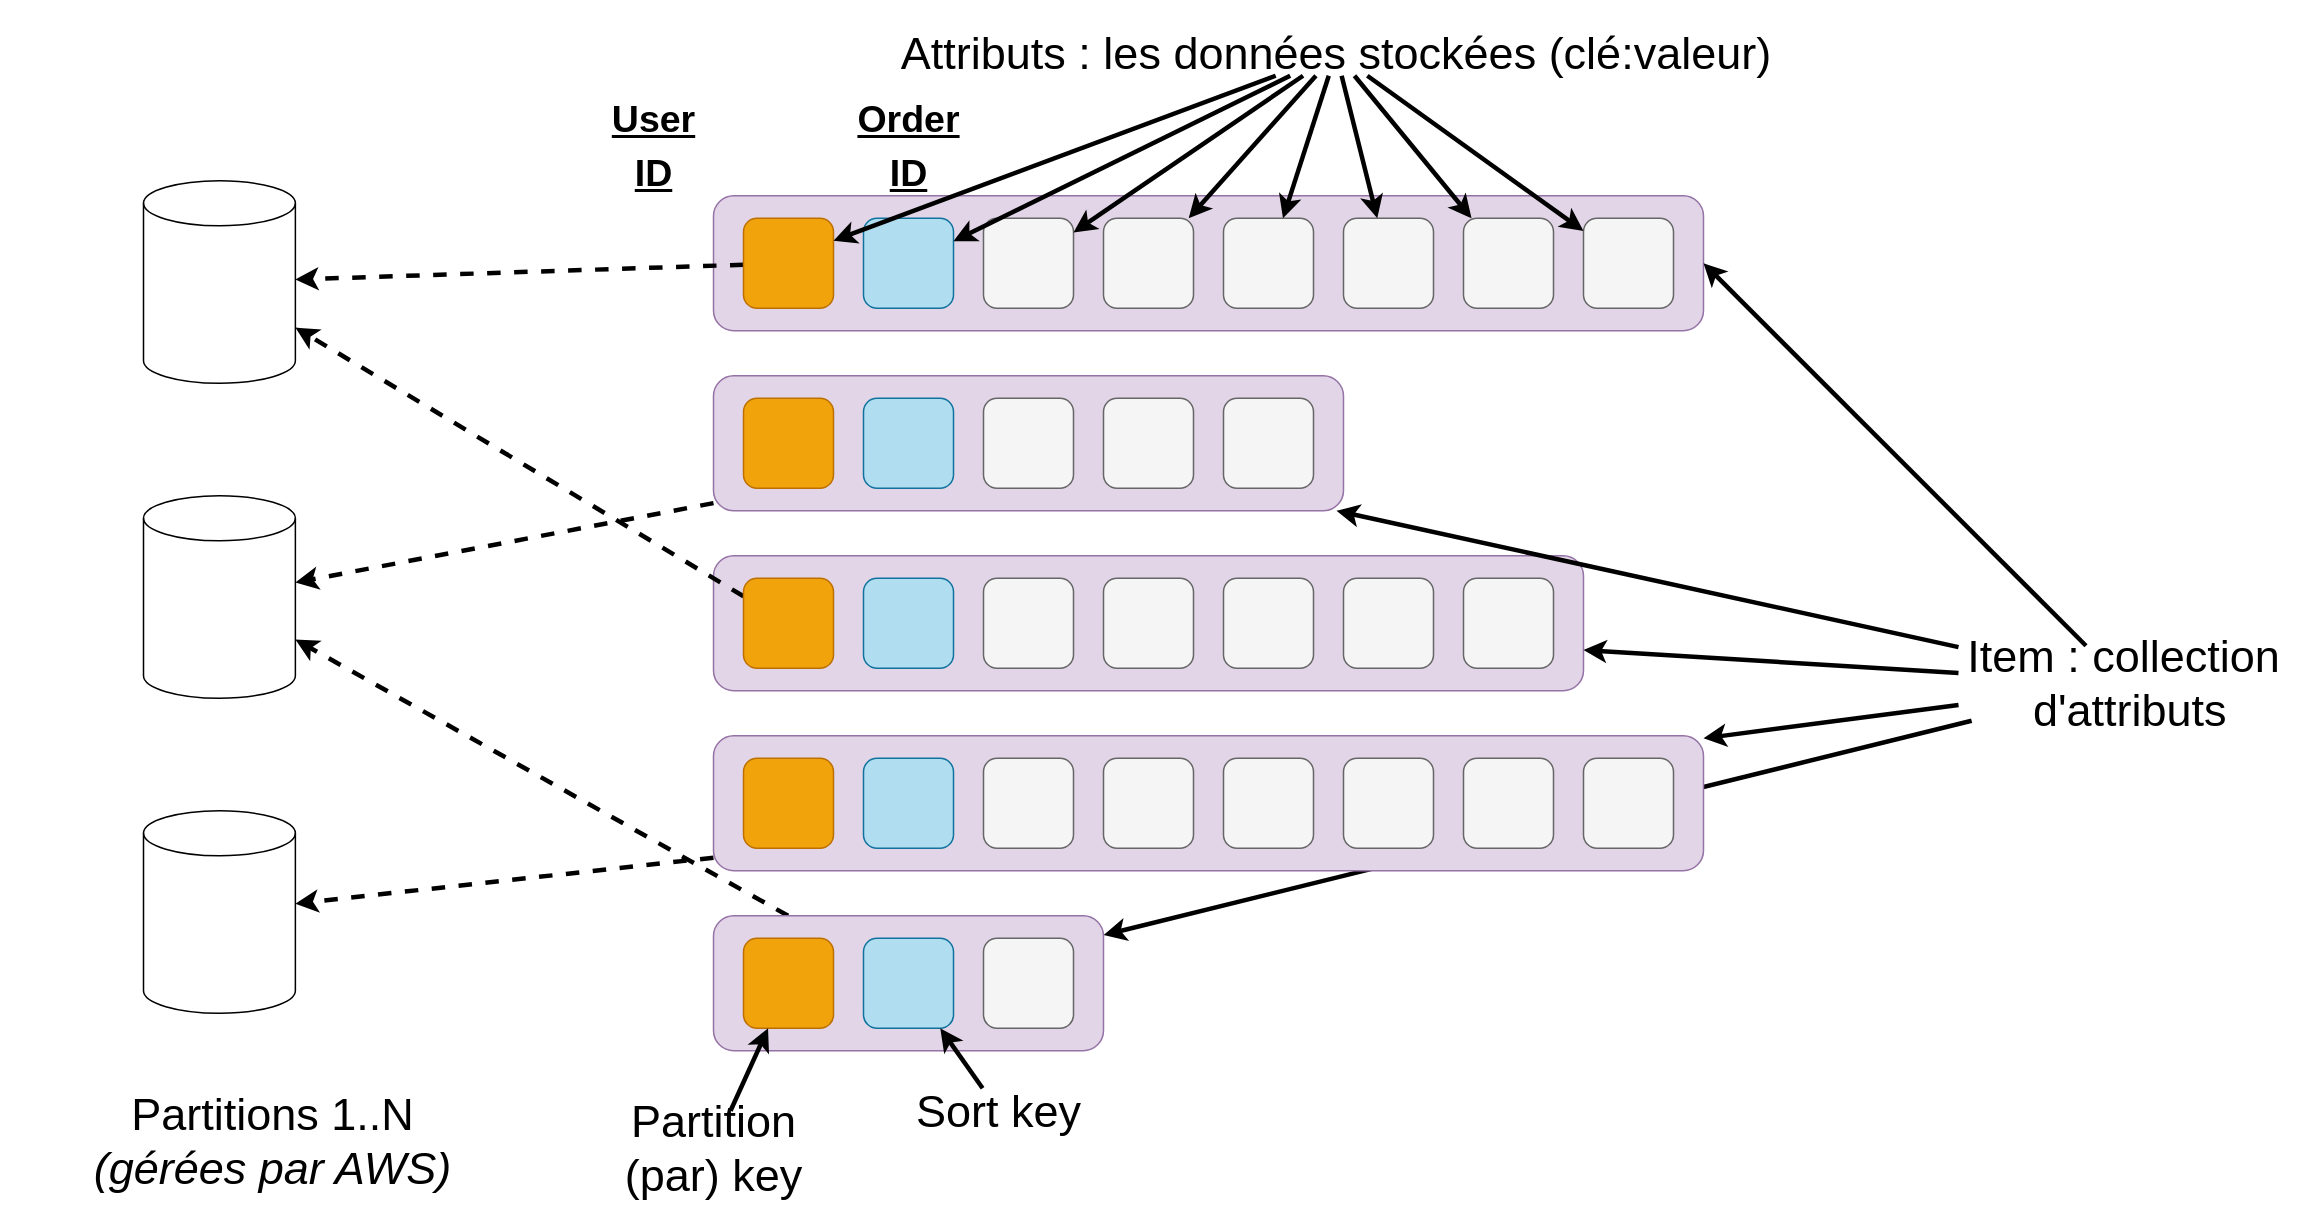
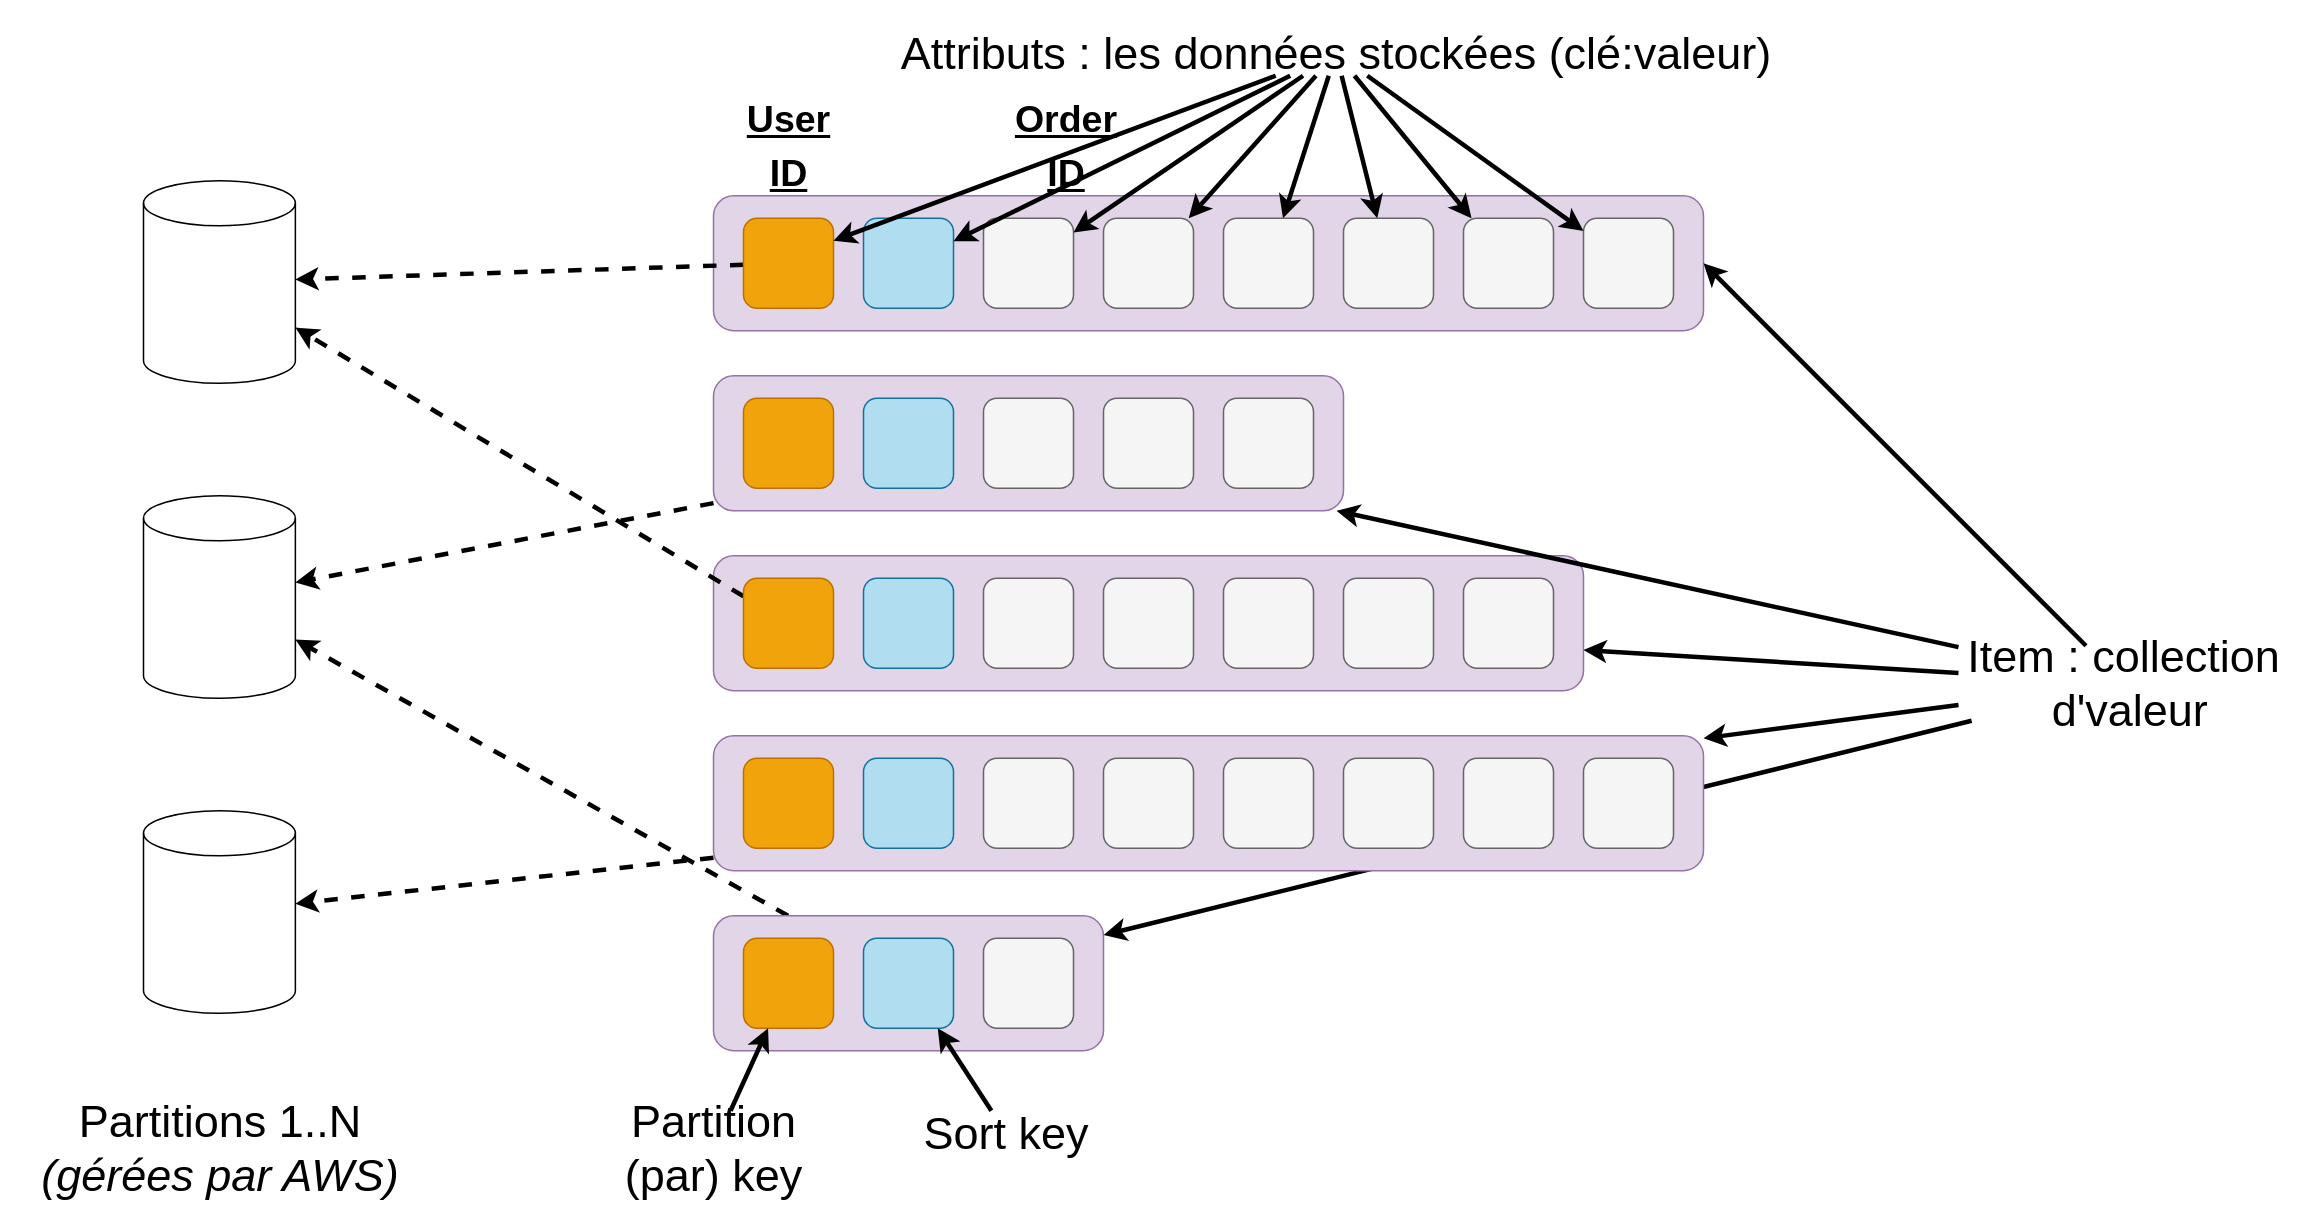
node "User ID": moved (653, 143) -> (788, 143)
node "Order ID": moved (908, 143) -> (1066, 143)
node "Item : collection d'attributs": label "Item : collection d'attributs" -> "Item : collection d'valeur"
node "Sort key": moved (998, 1111) -> (1006, 1133)
node "Partitions 1..N (gérées par AWS)": moved (272, 1141) -> (219, 1148)
